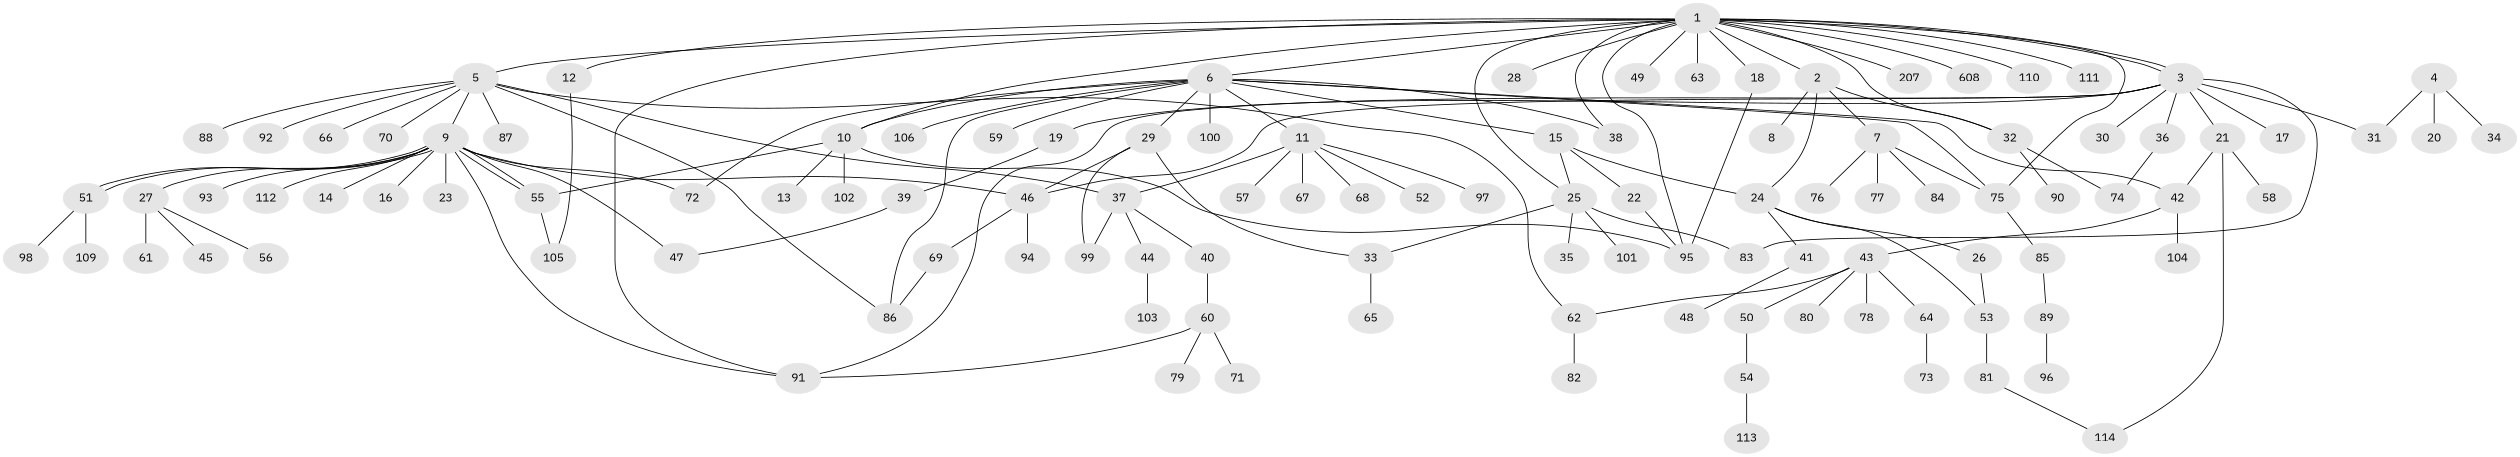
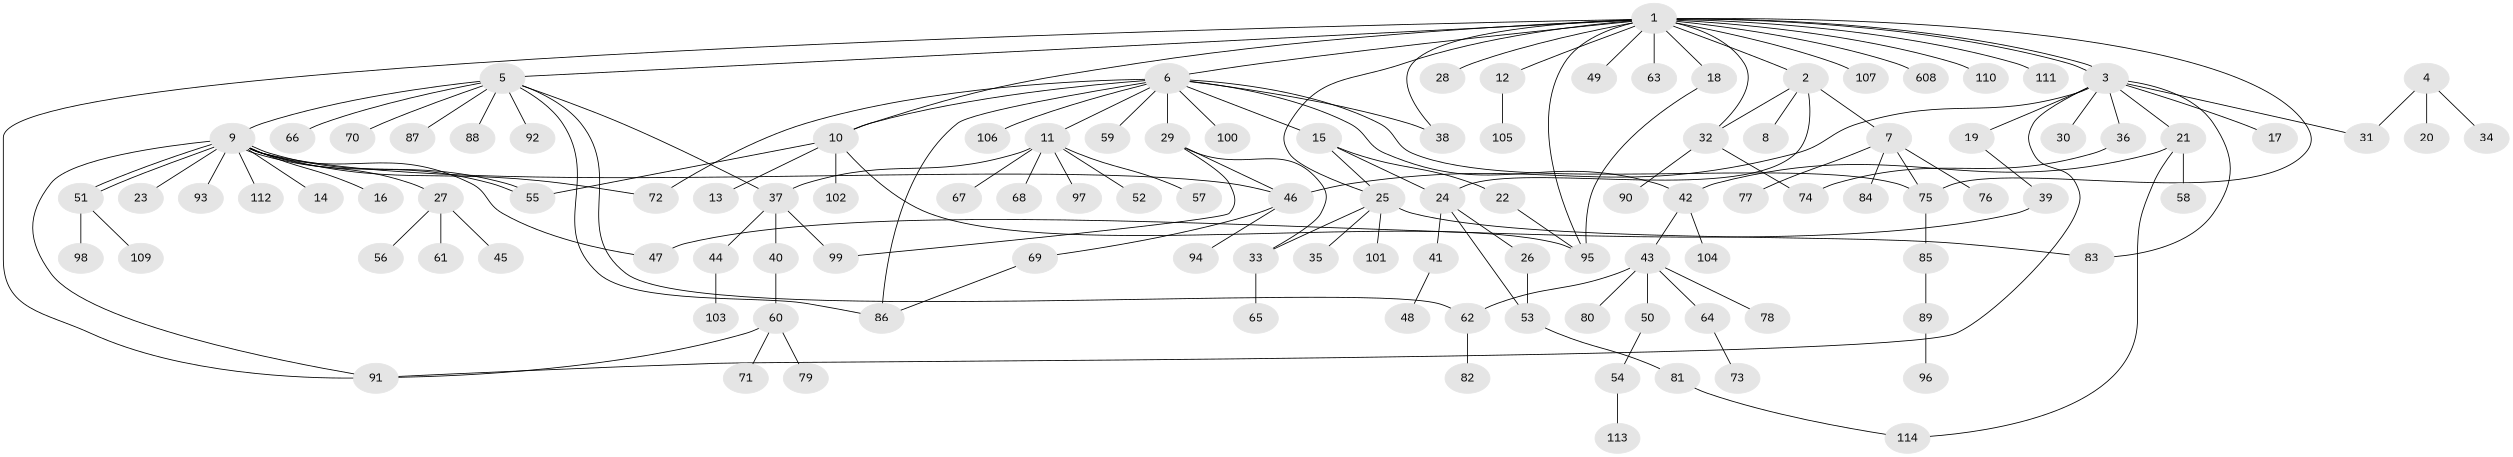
node "207": label "207" -> "107"
edge "55" -- "105": removed
